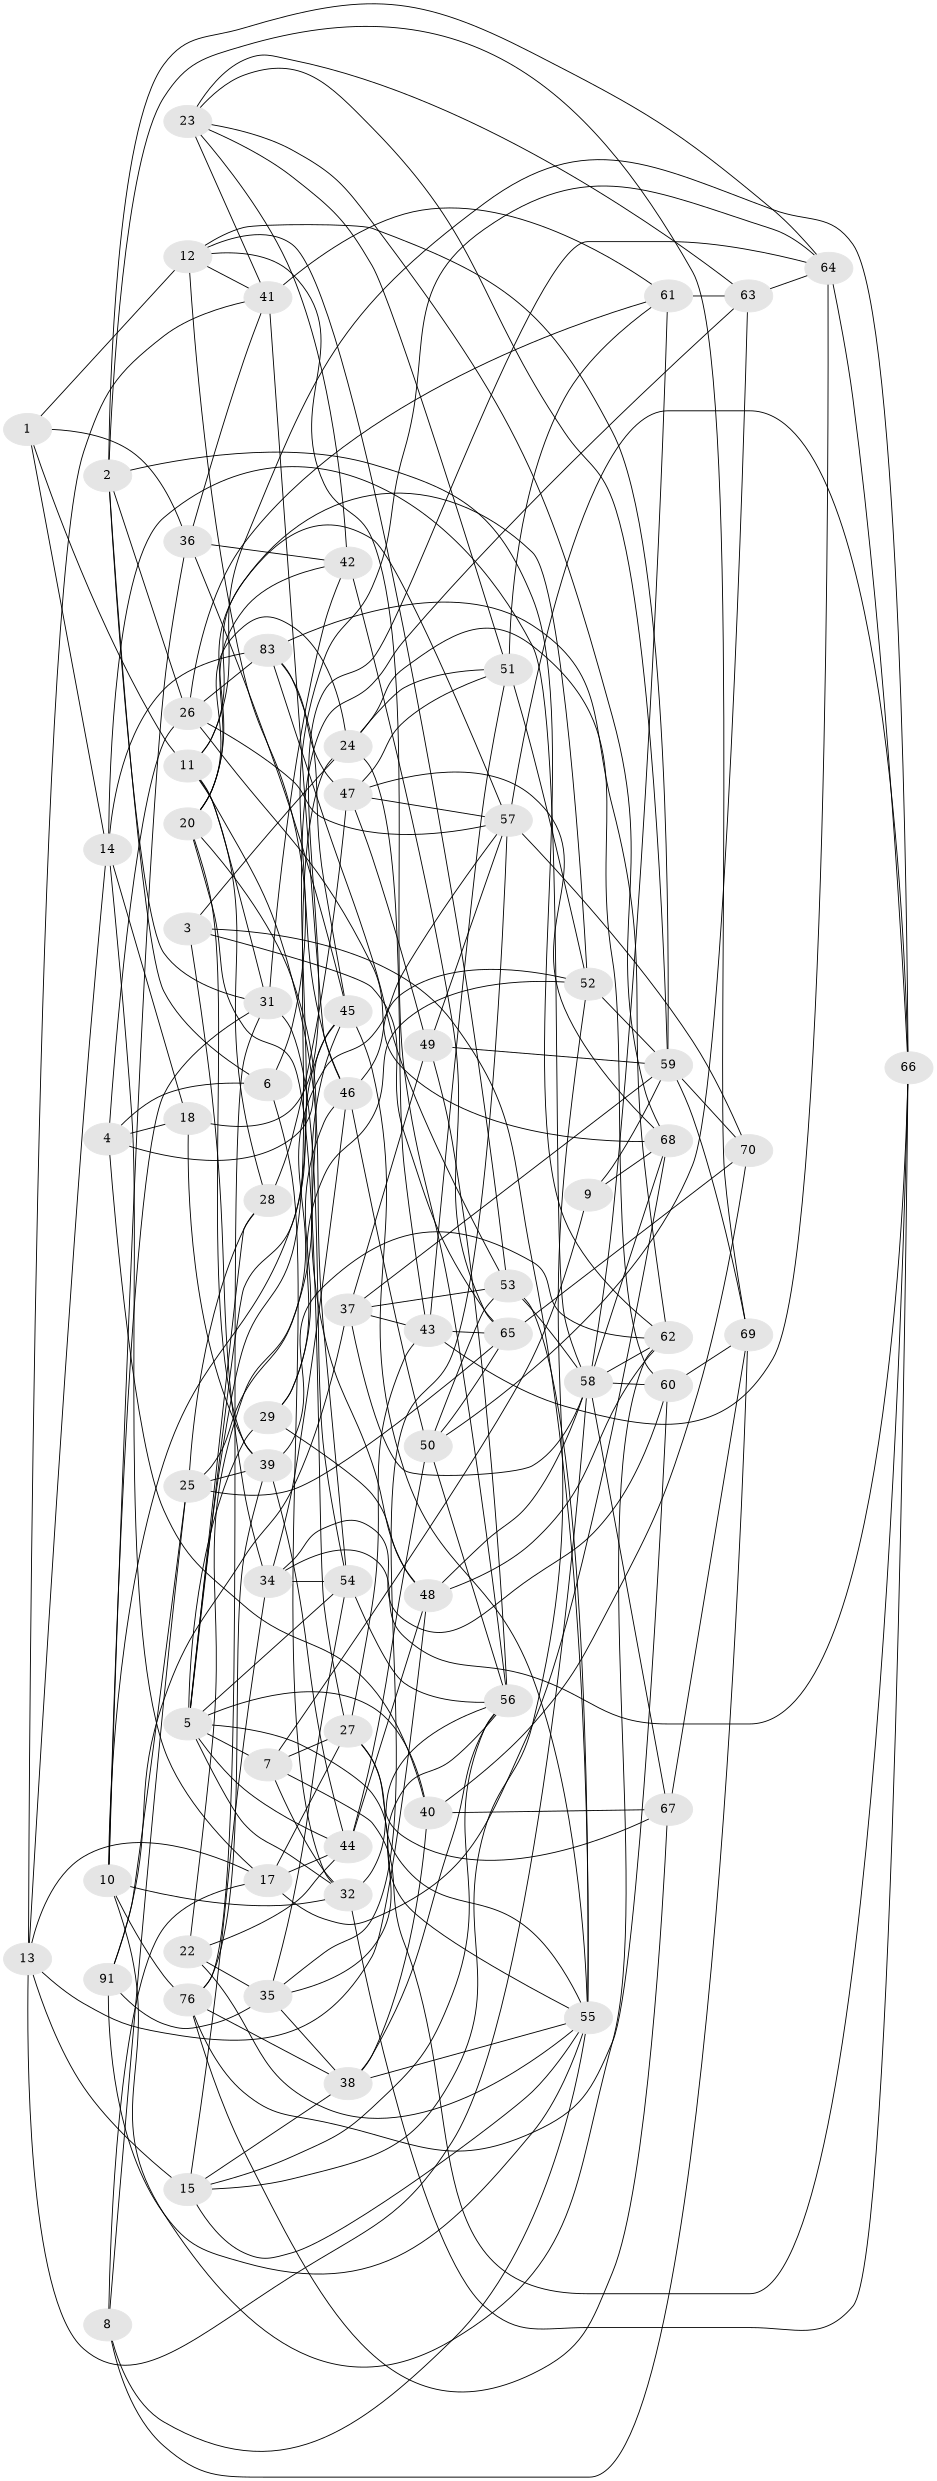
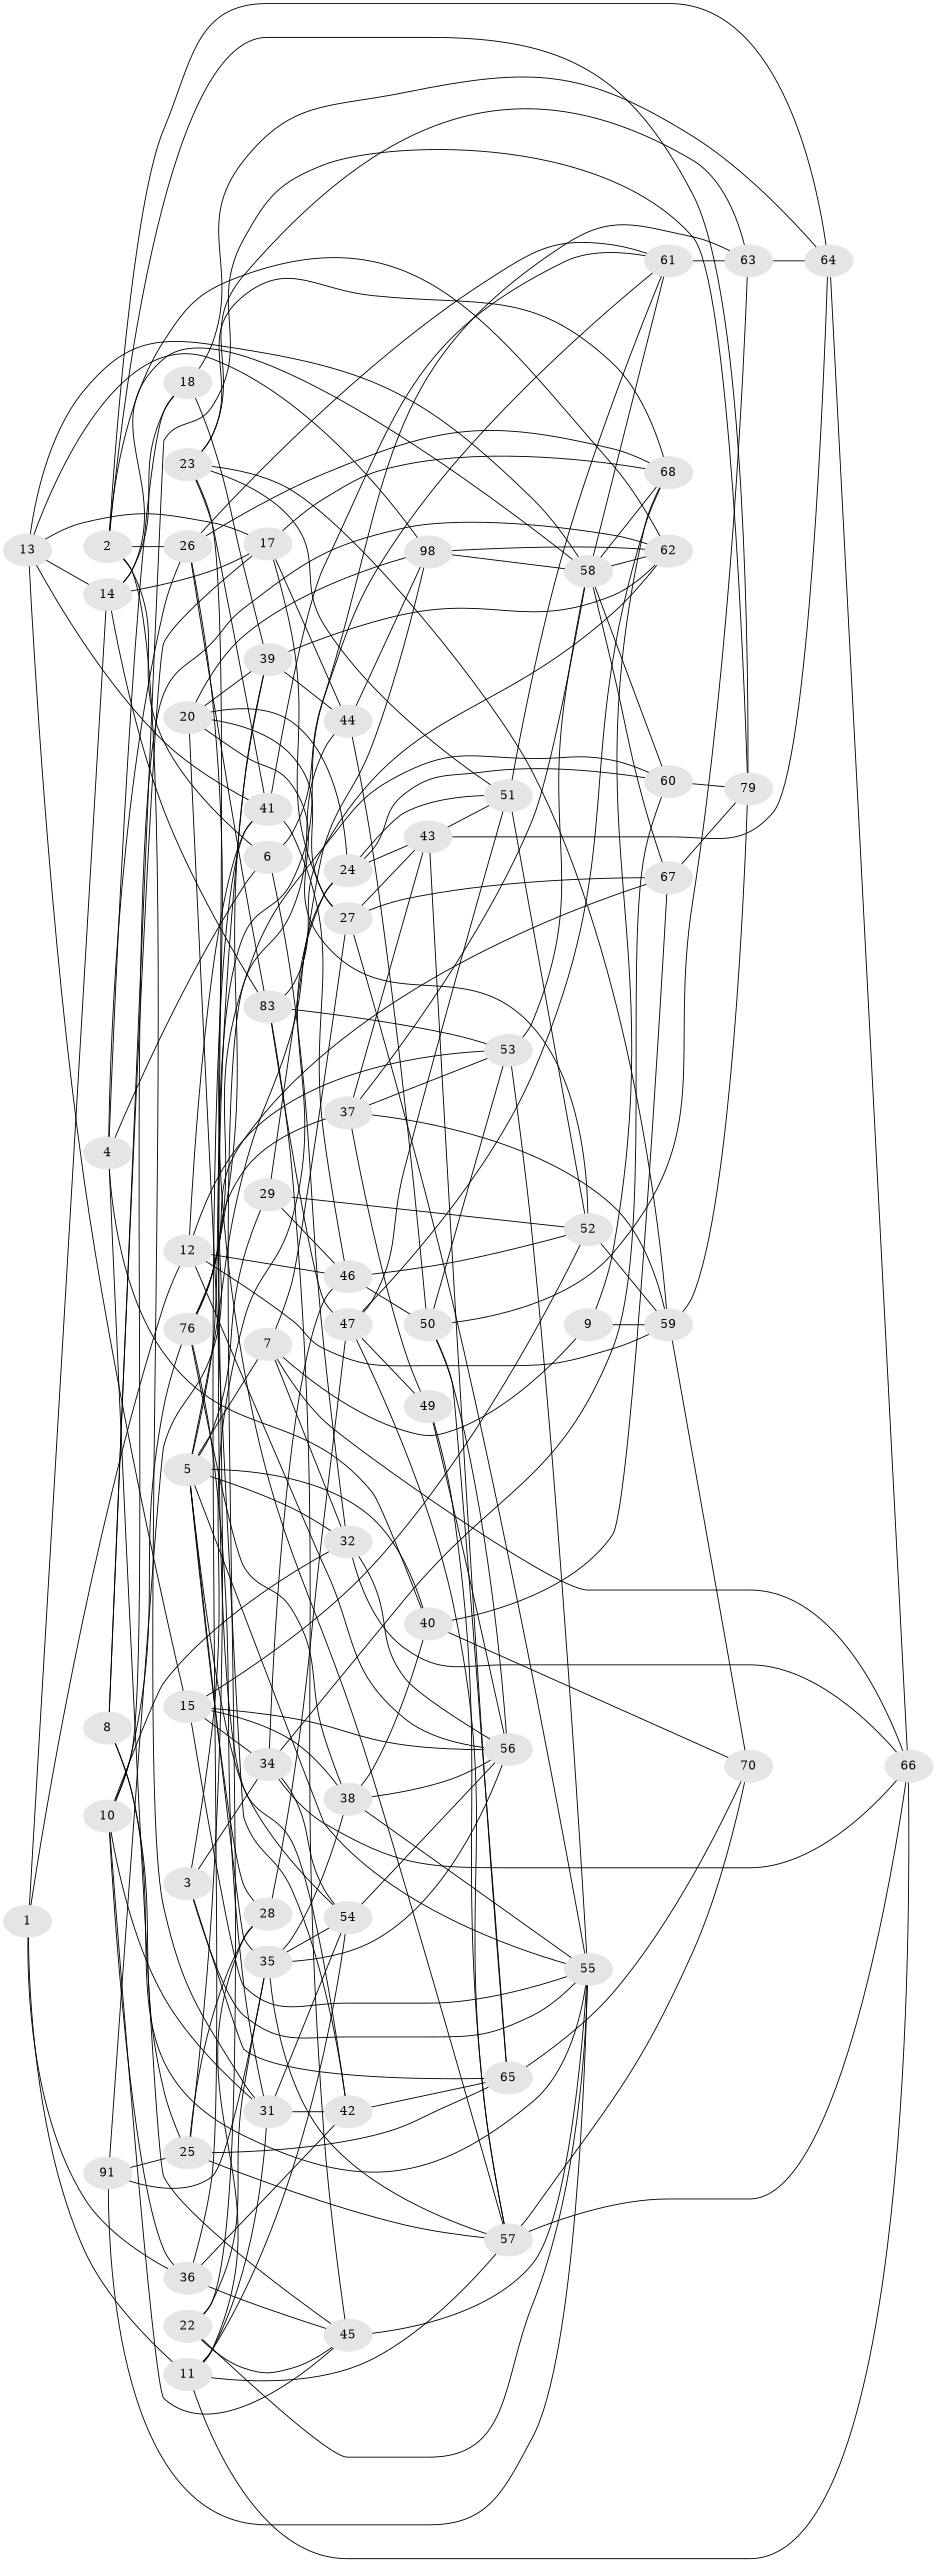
edge "64" -- "6": now "61" -- "6"
edge "49" -- "59": removed
node "69": label "69" -> "79"
node "48": label "48" -> "98"
edge "5" -- "44": now "5" -- "35"
